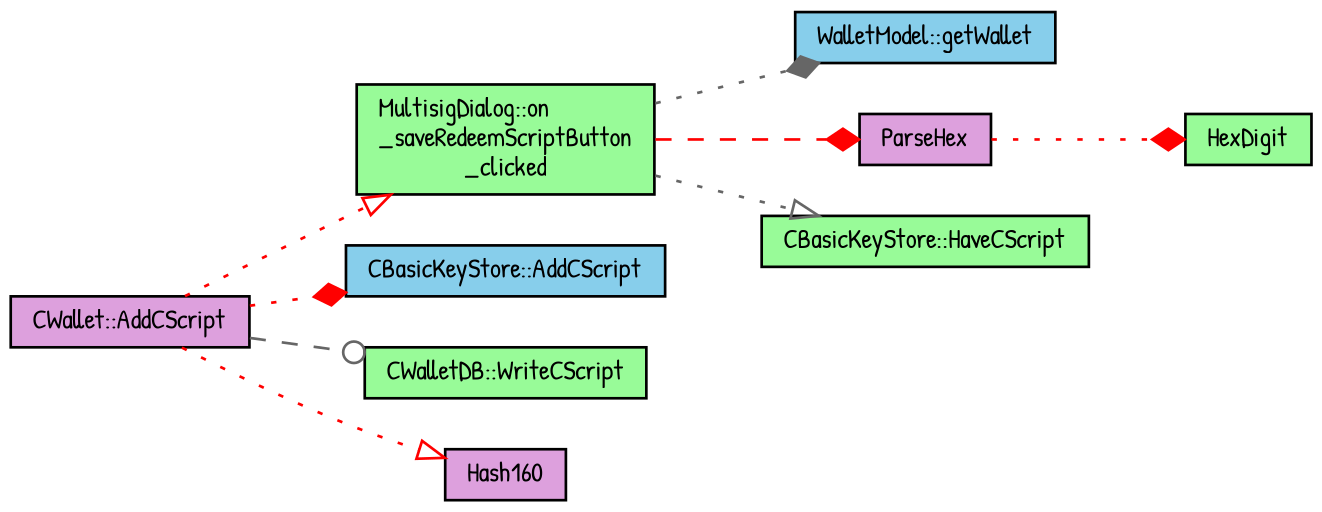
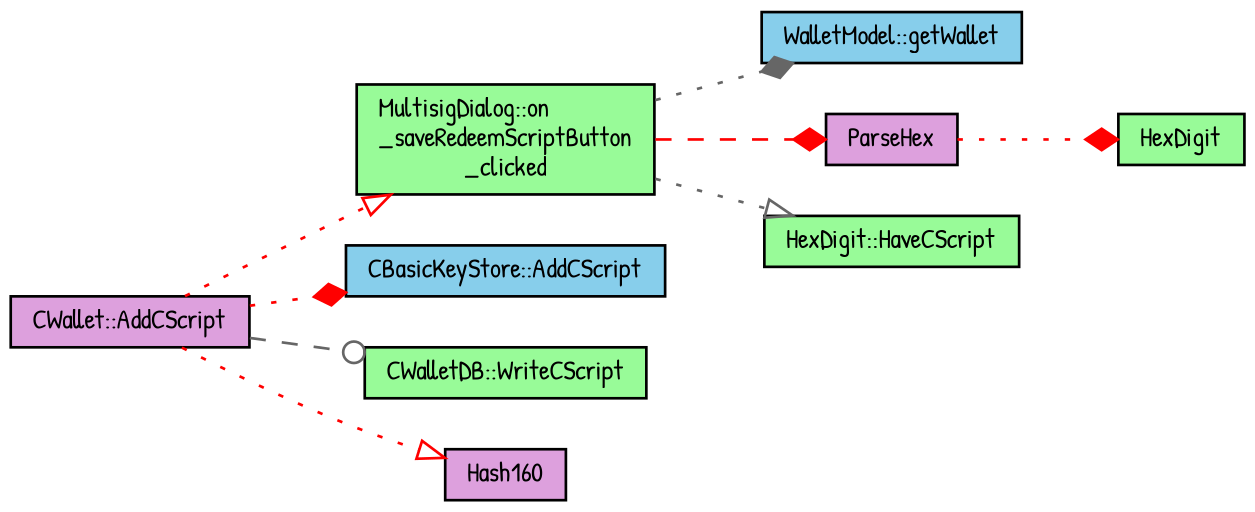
node "CBasicKeyStore::HaveCScript": label "CBasicKeyStore::HaveCScript" -> "HexDigit::HaveCScript"
